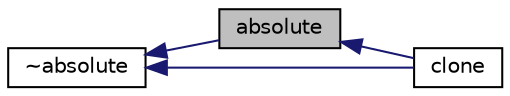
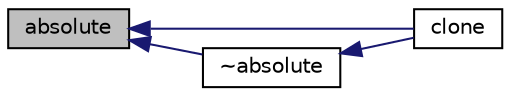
edge "absolute" -> "~absolute": reversed
